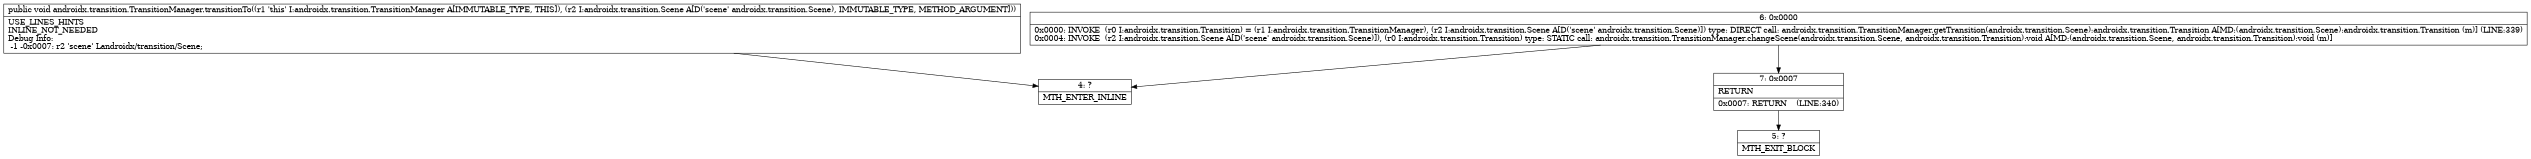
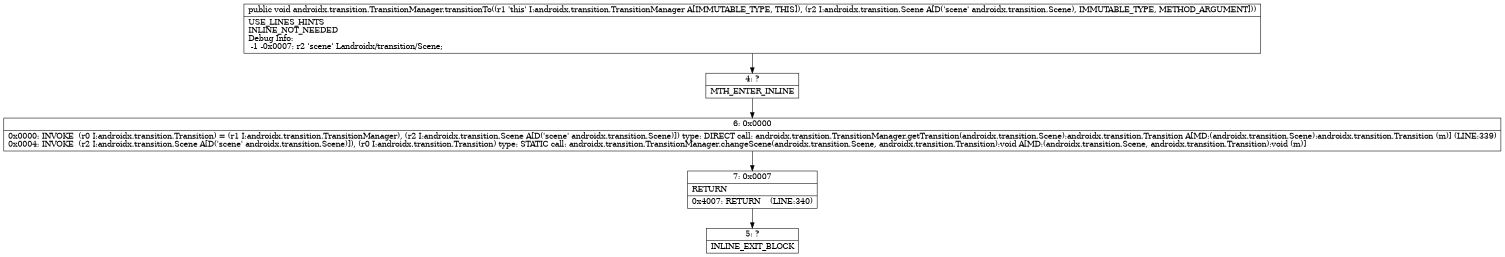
edge "6: 0x0000" -> "4: ?": reversed
node "7: 0x0007": text "0x0007: RETURN    (LINE:340)" -> "0x4007: RETURN    (LINE:340)"
node "5: ?": text "MTH_EXIT_BLOCK" -> "INLINE_EXIT_BLOCK"
